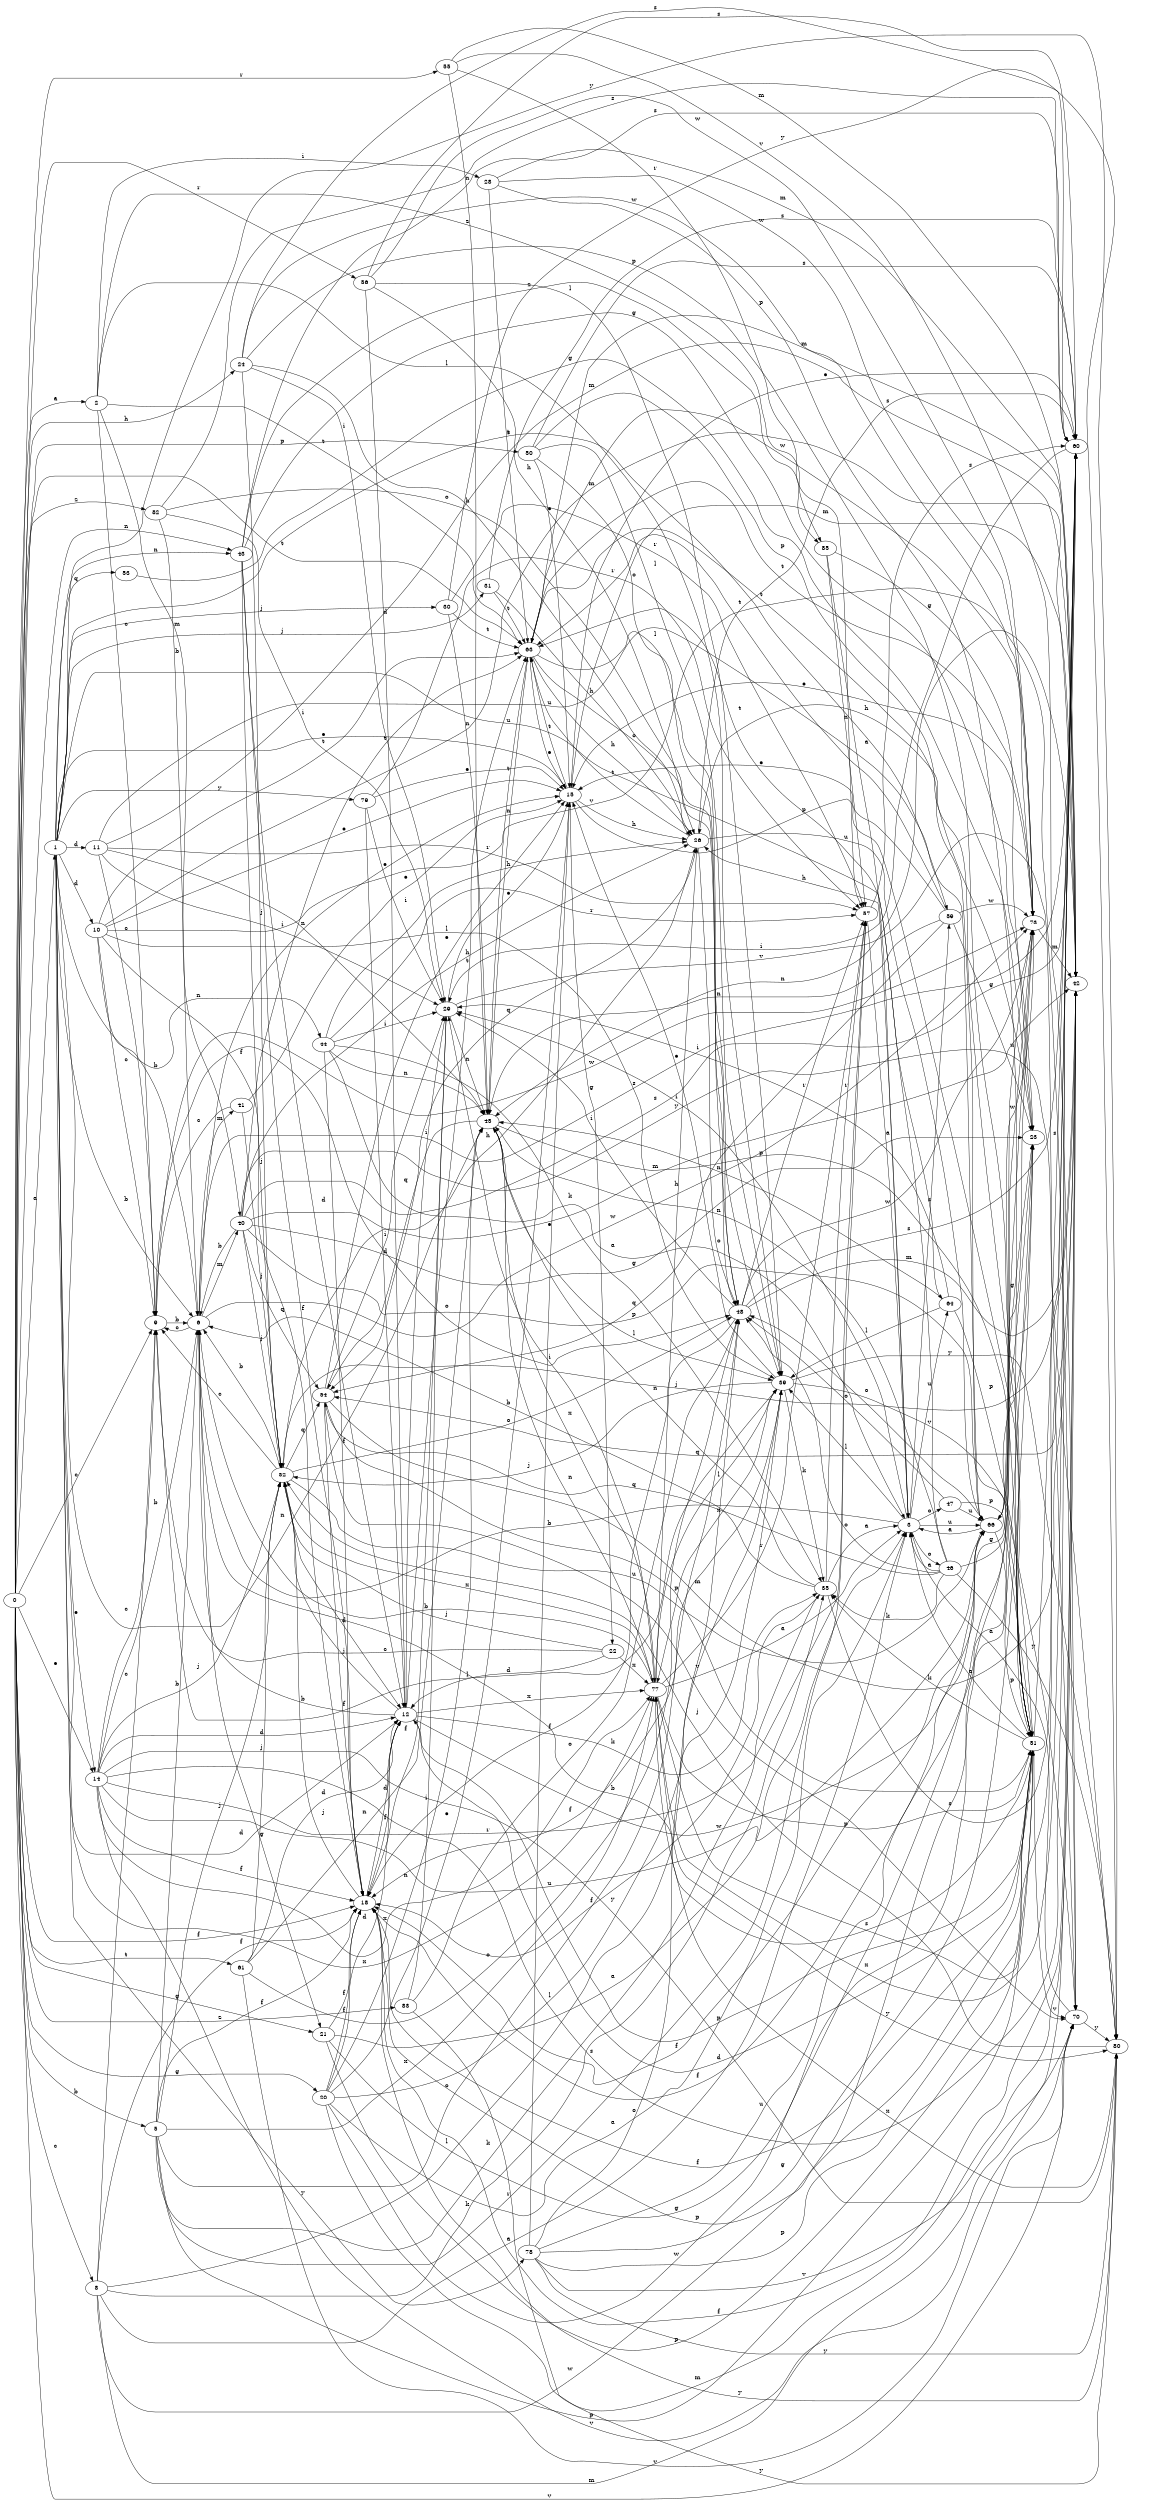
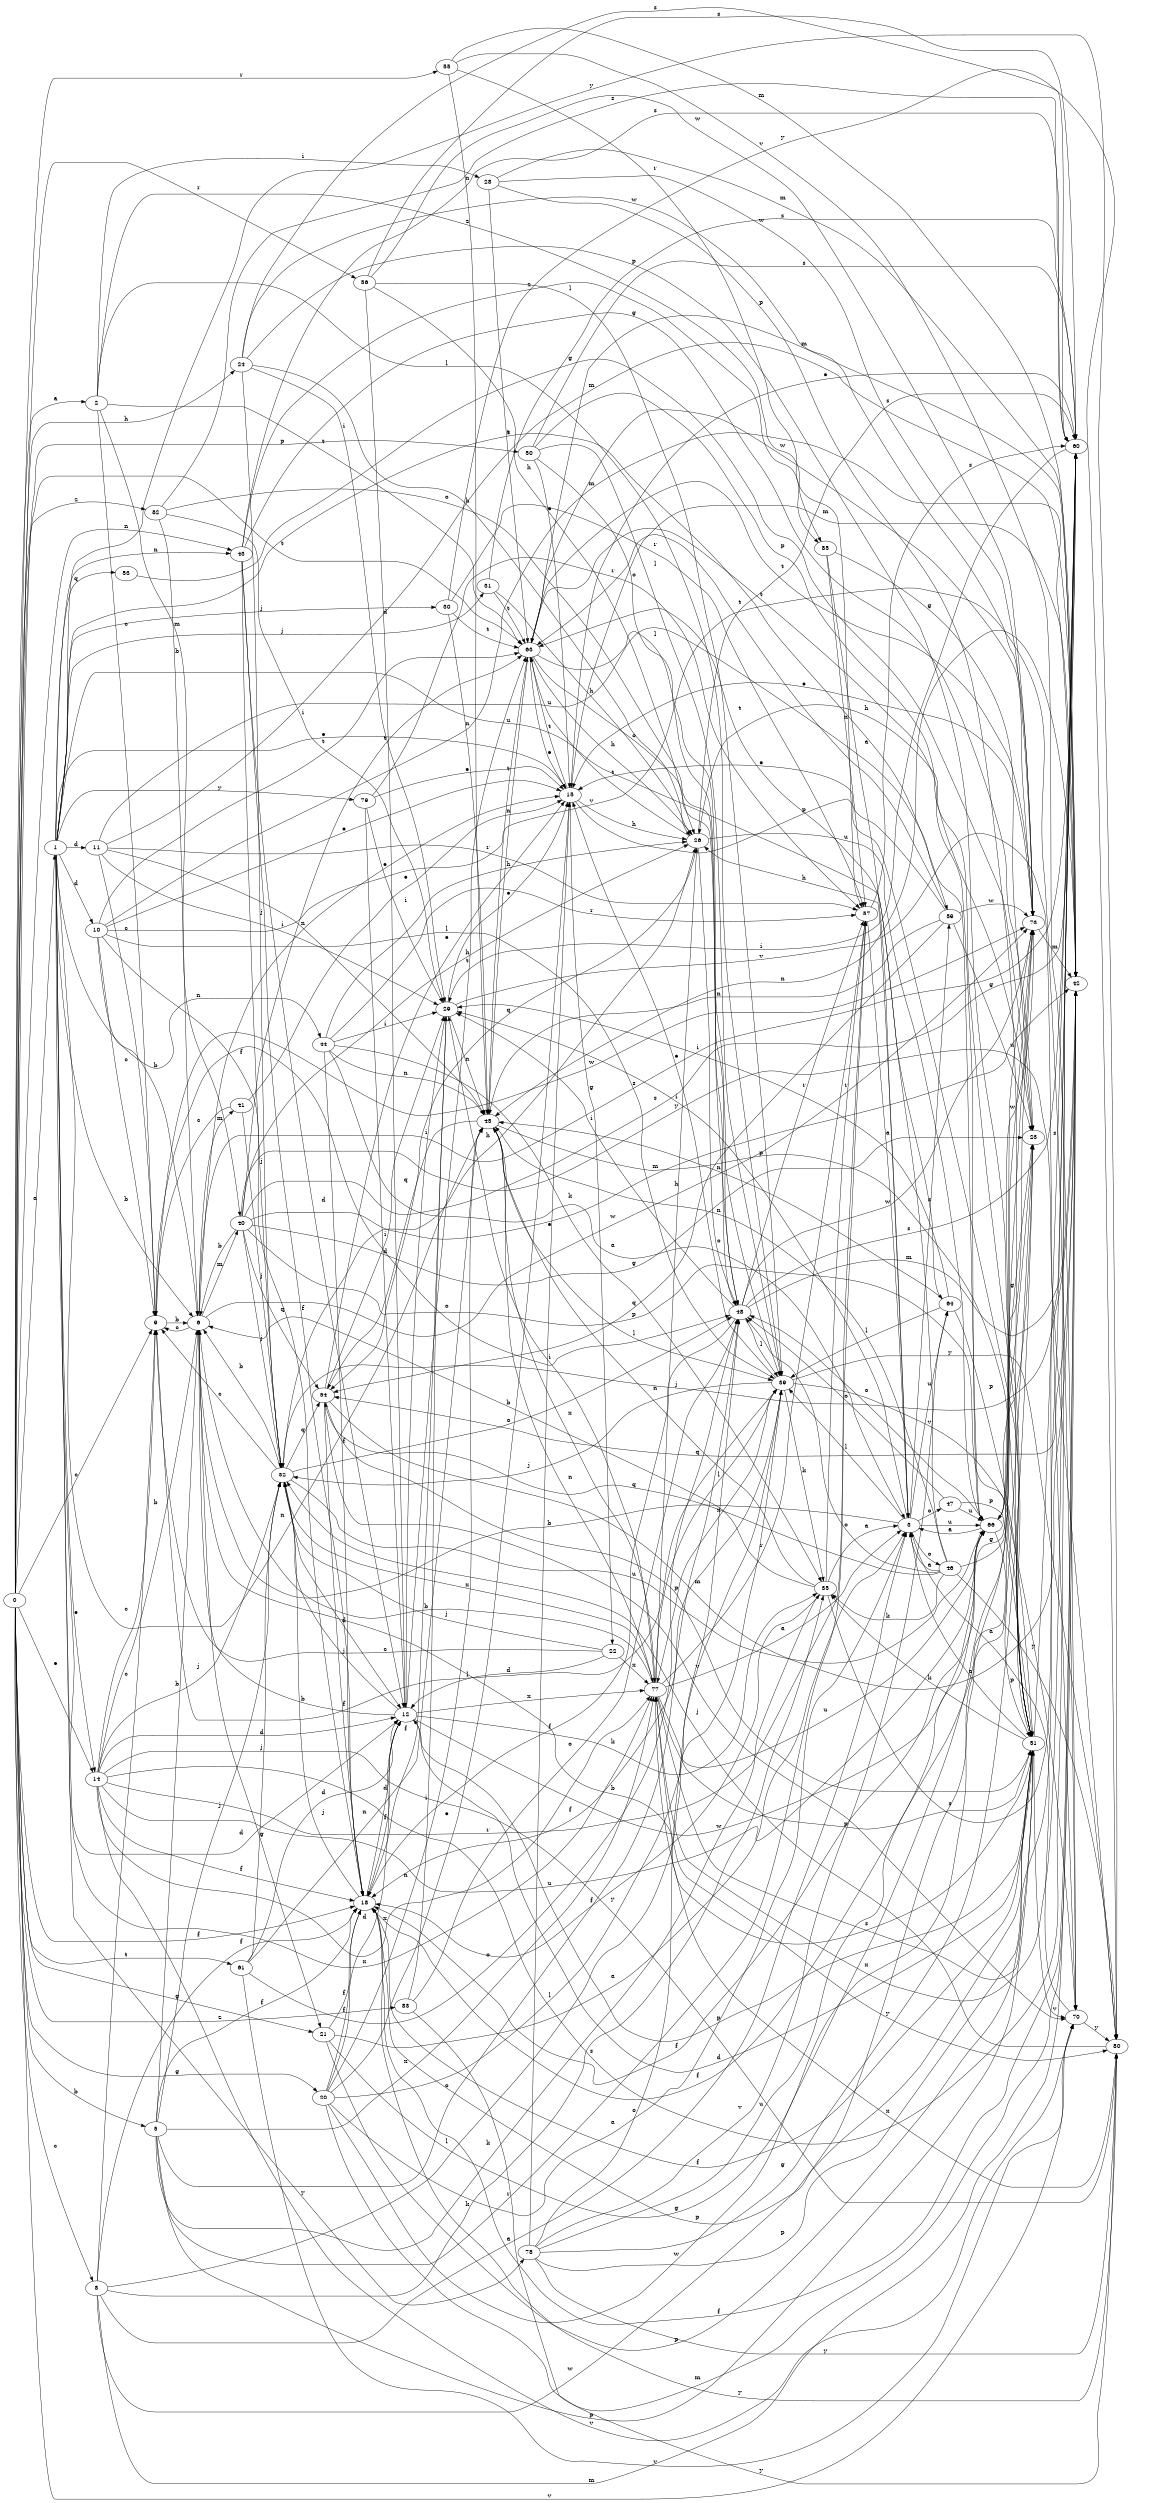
edge "48" -> "39": added, label "l"
edge "77" -> "66": added, label "u"
edge "78" -> "70": now "78" -> "64"
